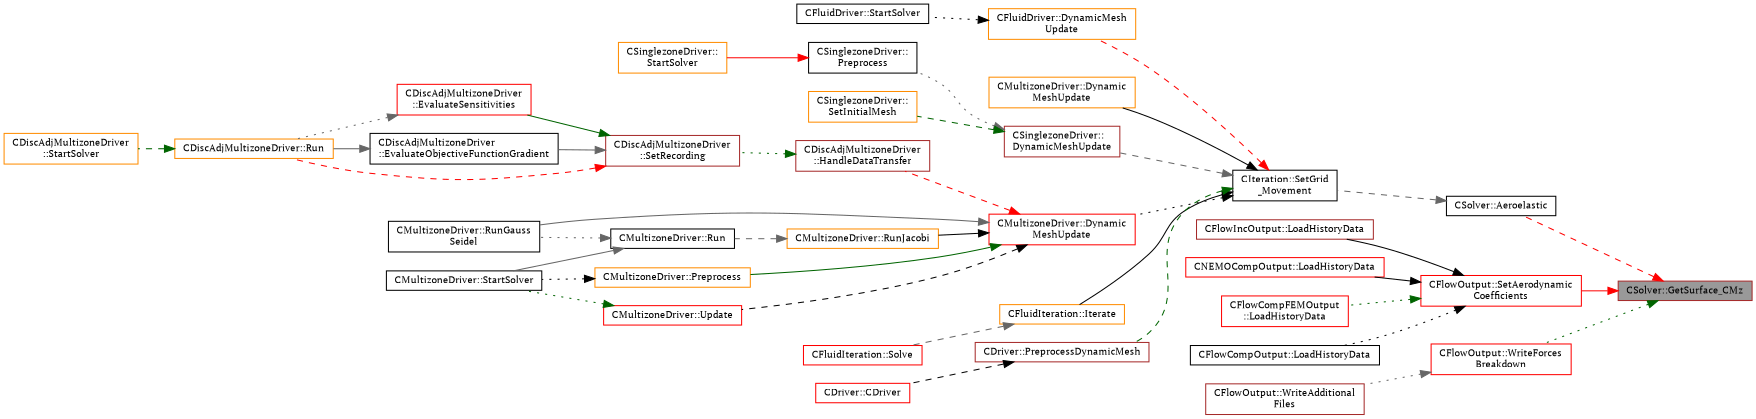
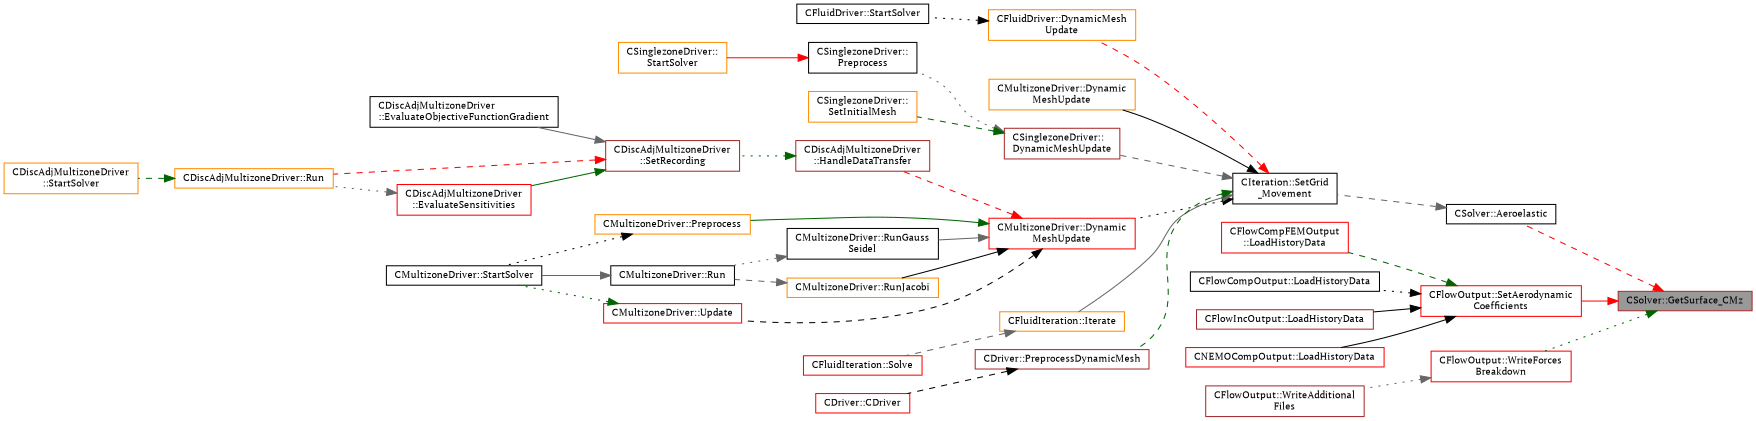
edge "CDiscAdjMultizoneDriver::Run" -> "CDiscAdjMultizoneDriver ::EvaluateObjectiveFunctionGradient": removed
edge "CMultizoneDriver::RunGauss Seidel" -> "CMultizoneDriver::Run": reversed
edge "CFluidIteration::Iterate" -> "CIteration::SetGrid _Movement": color black -> gray40
edge "CFlowCompFEMOutput ::LoadHistoryData" -> "CFlowOutput::SetAerodynamic Coefficients": style dotted -> dashed
